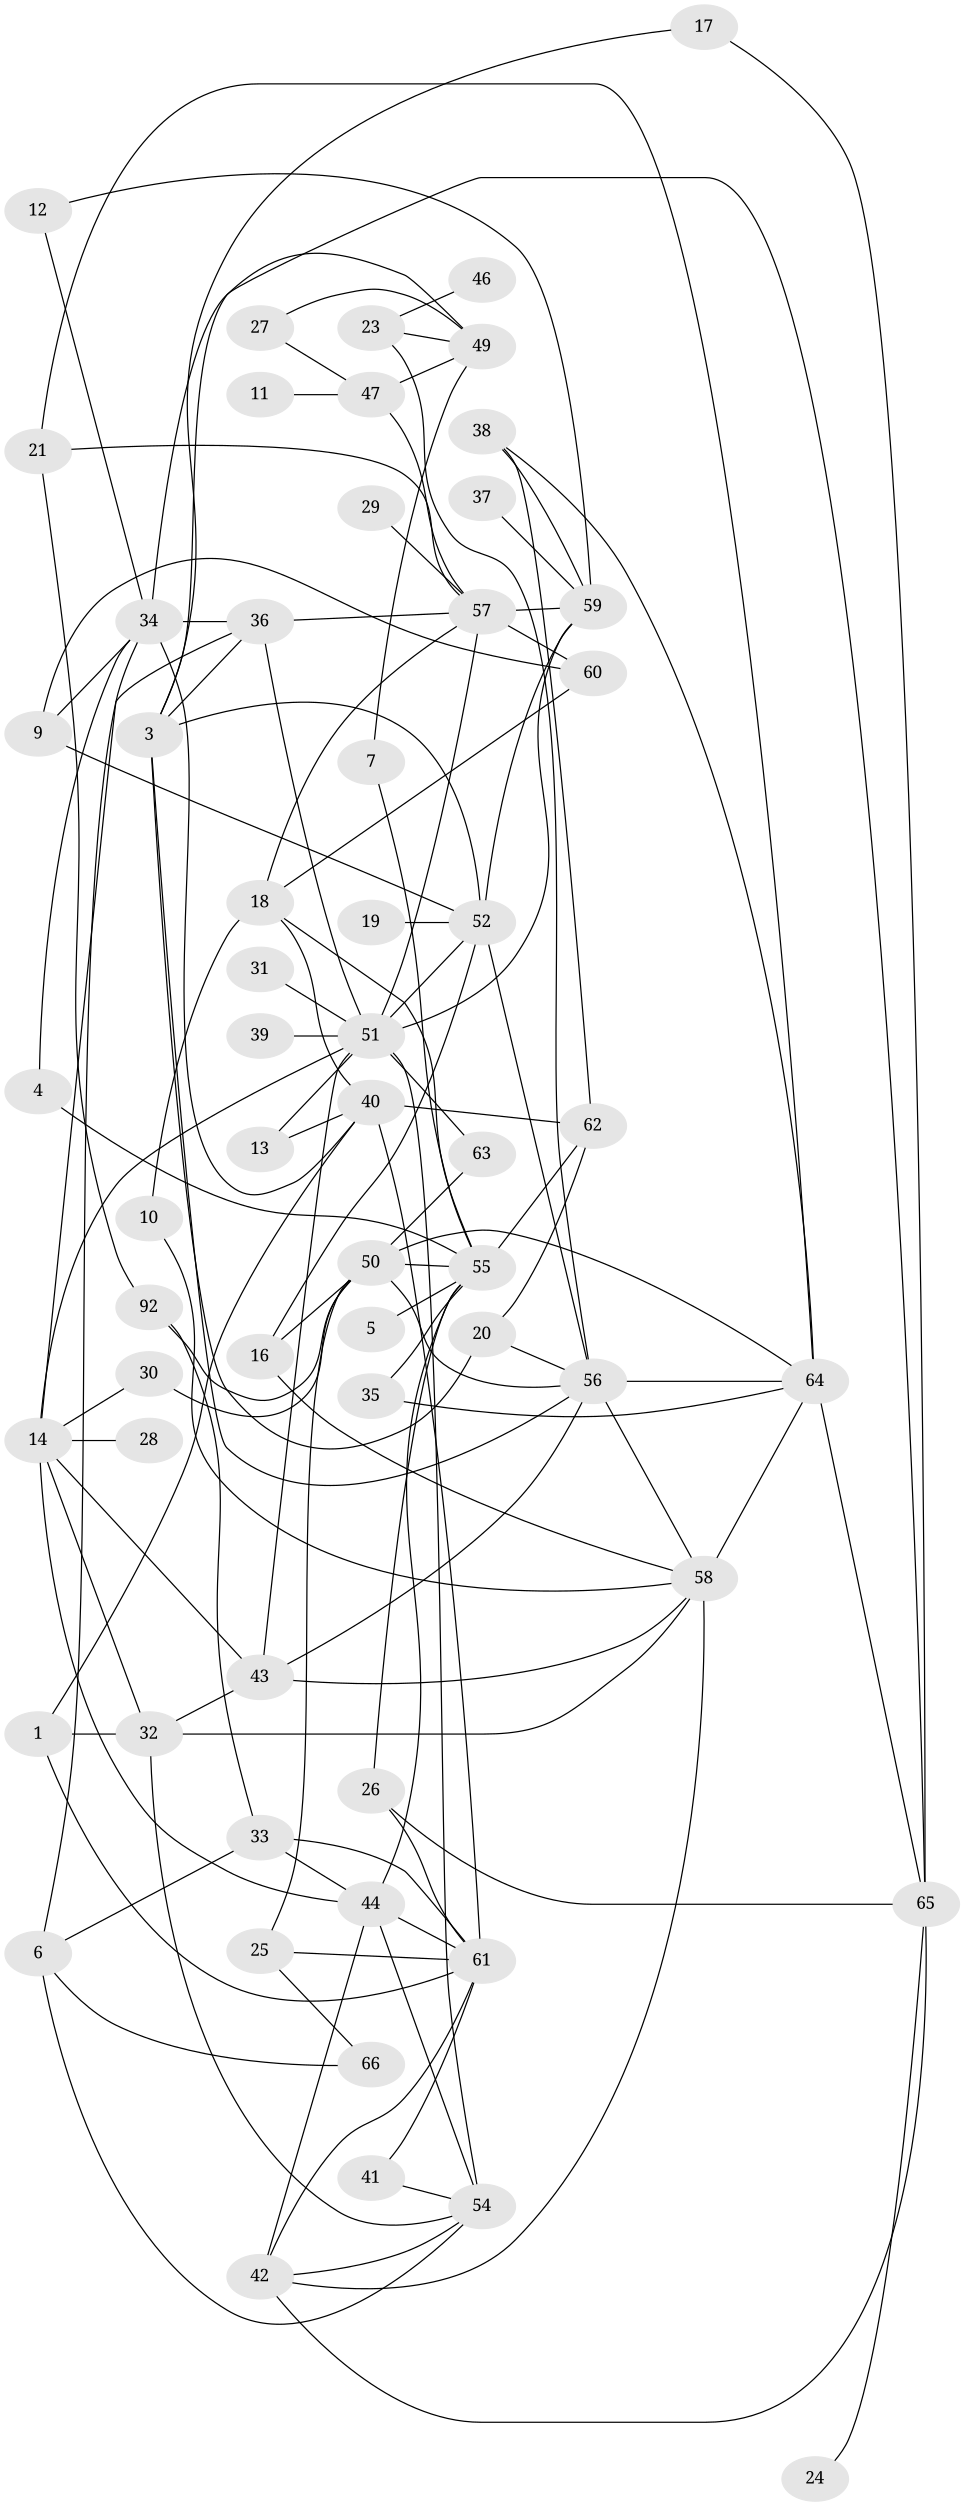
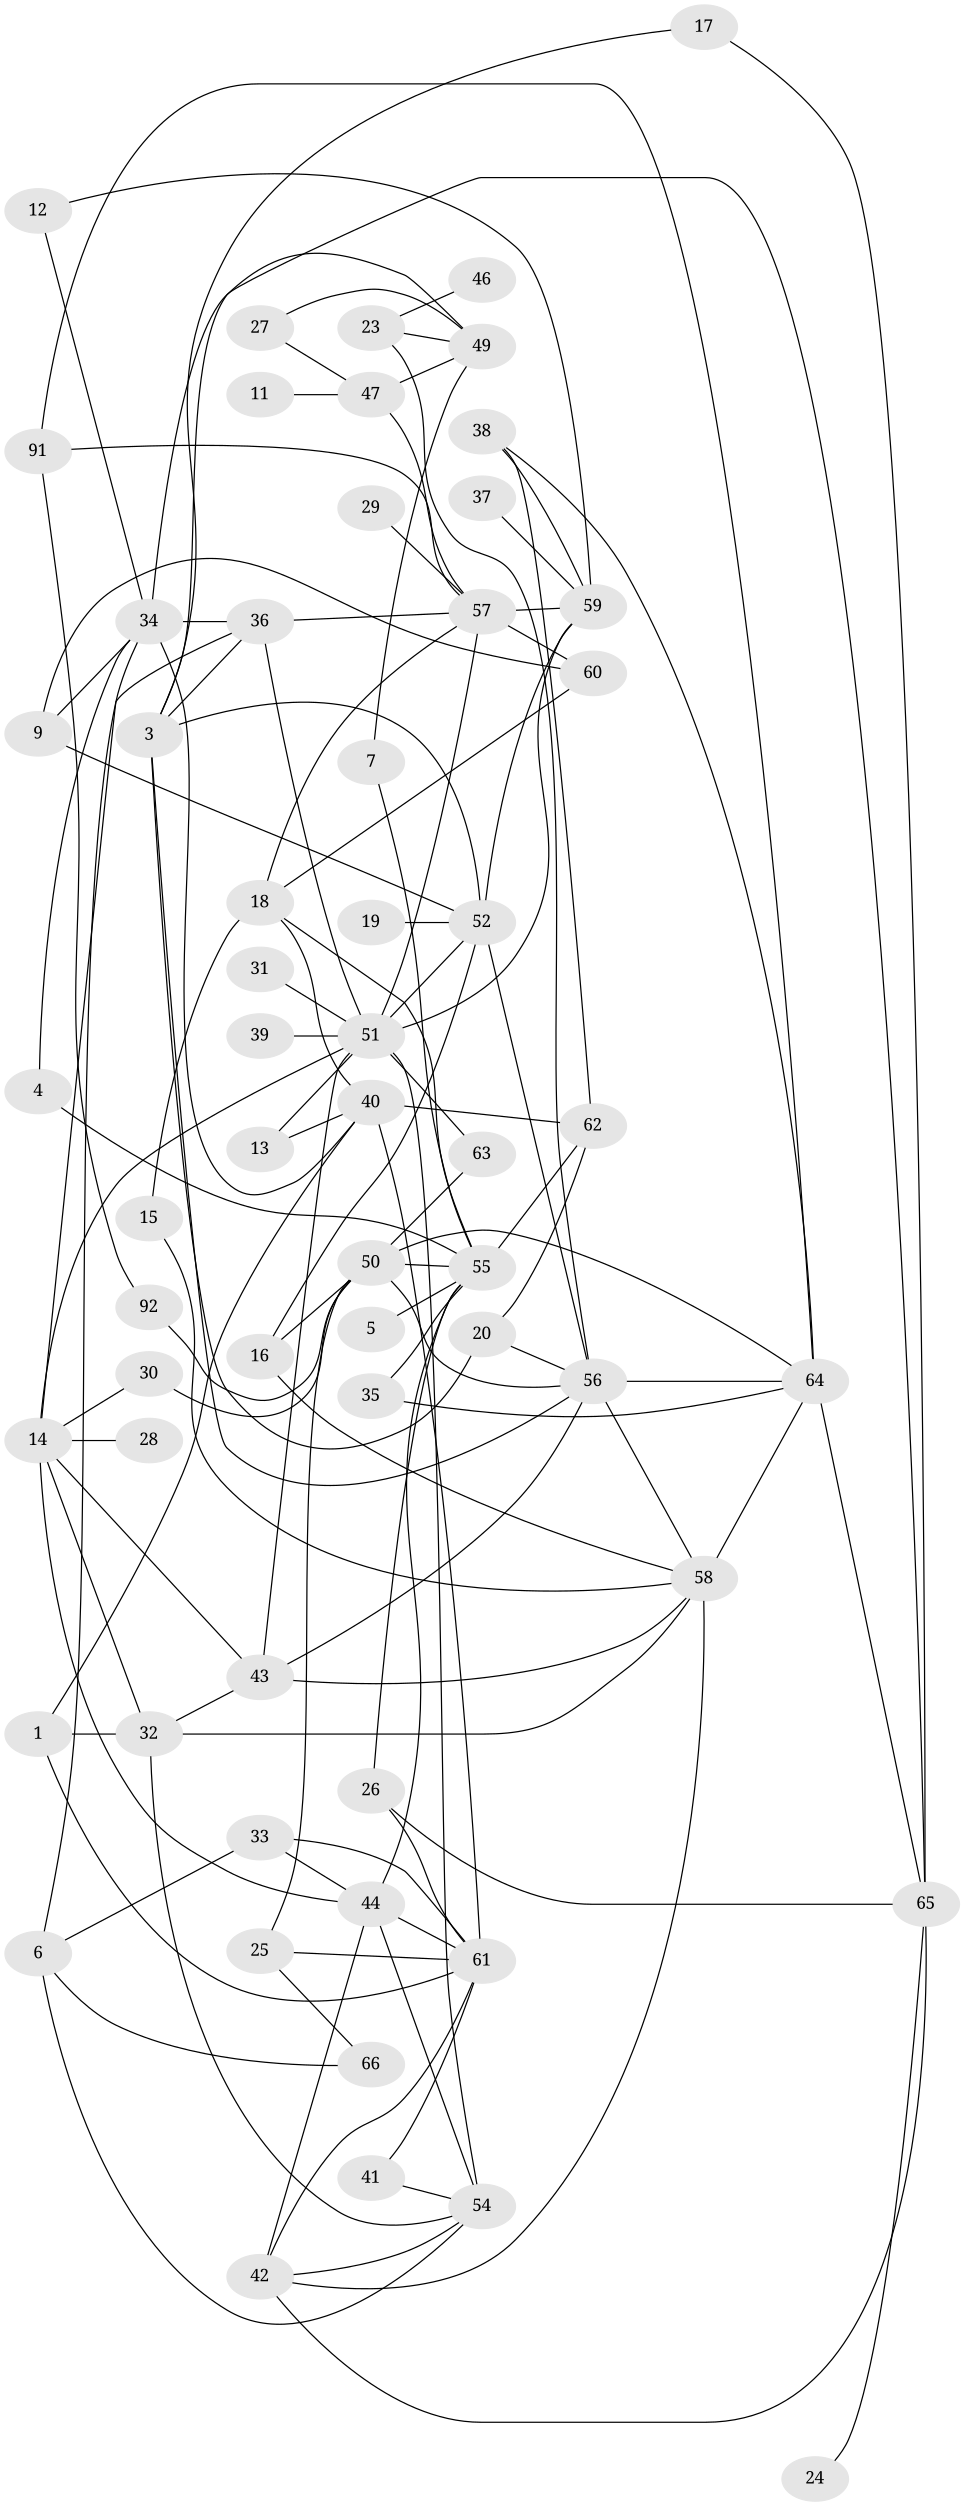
node "21": label "21" -> "91"
node "10": label "10" -> "15"
edge "92" -- "33": removed
